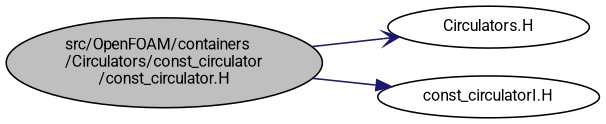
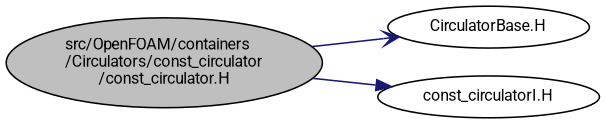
node "Circulators.H": label "Circulators.H" -> "CirculatorBase.H"
